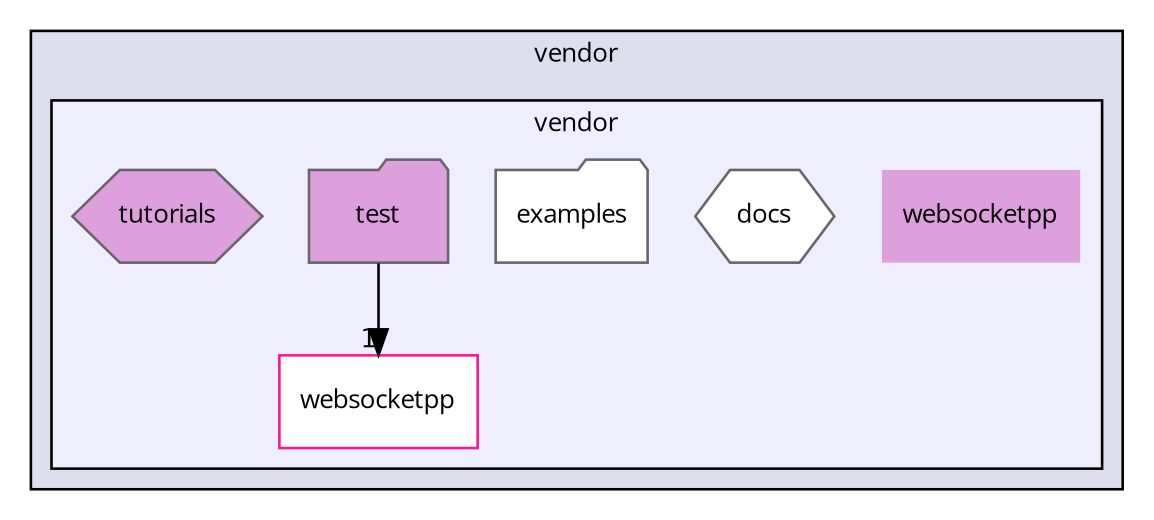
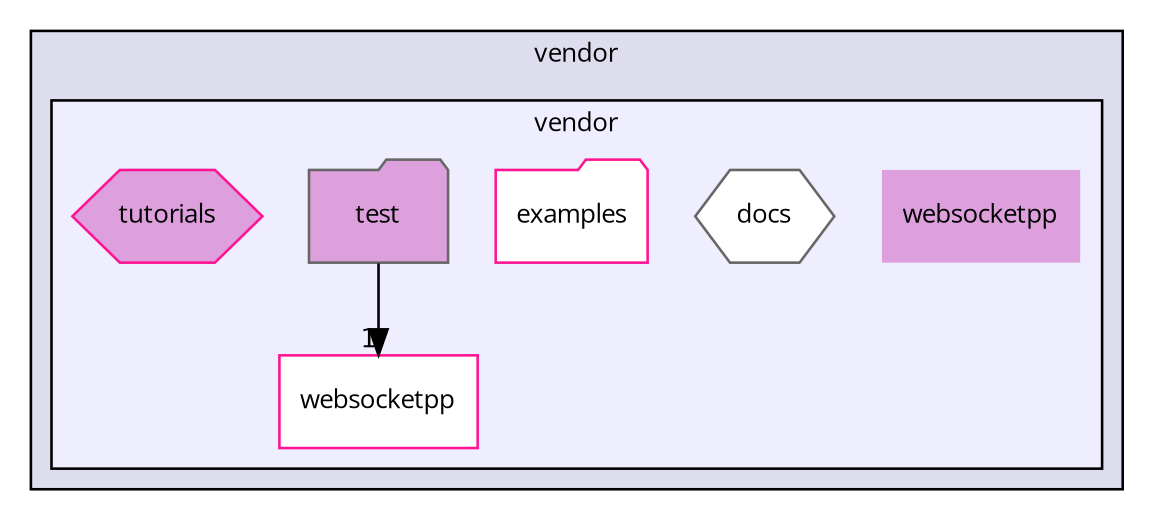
node "tutorials": color gray40 -> deeppink
node "examples": color gray40 -> deeppink
